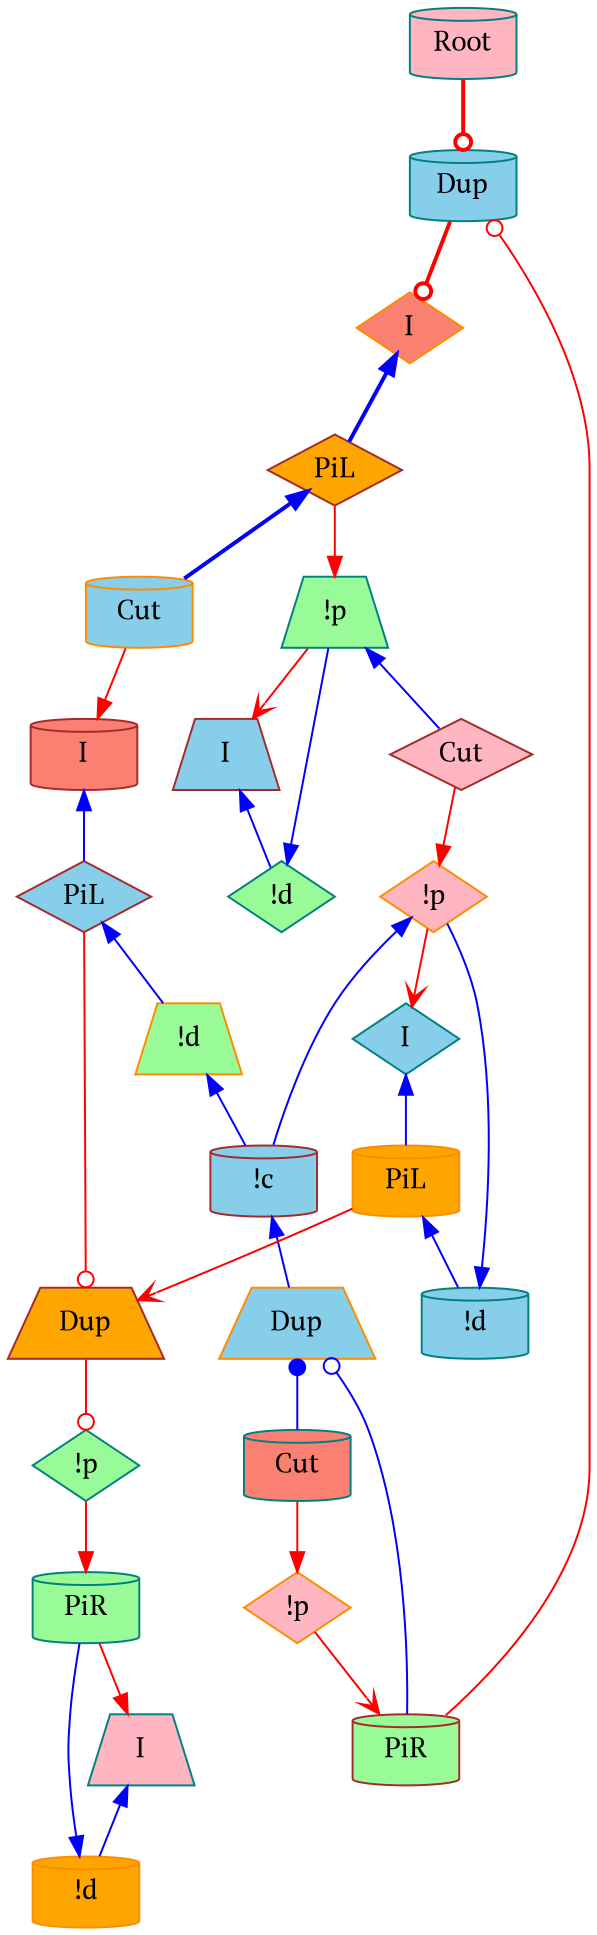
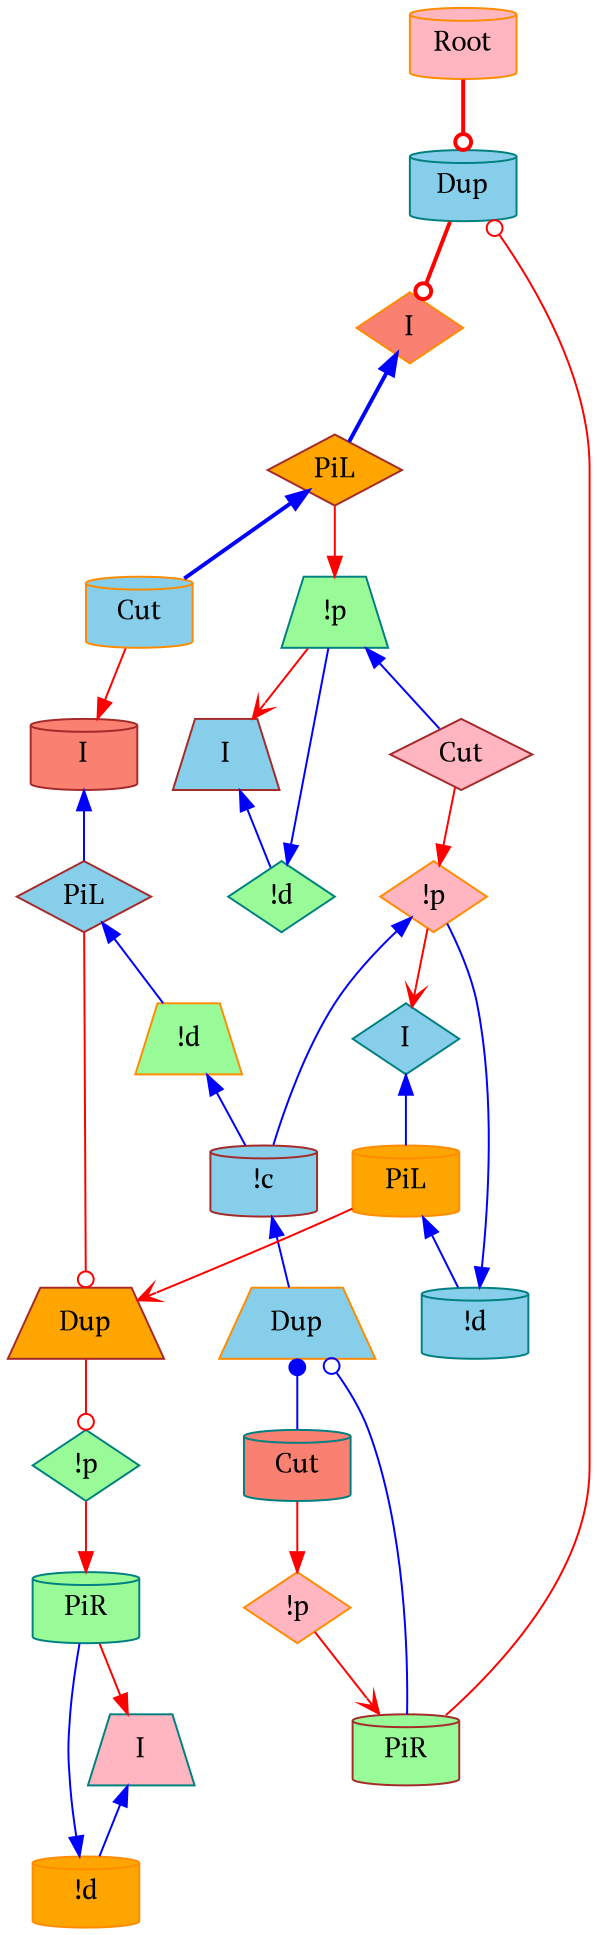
node "Root": color teal -> darkorange
